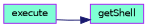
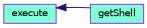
edge "execute" -> "getShell": reversed
